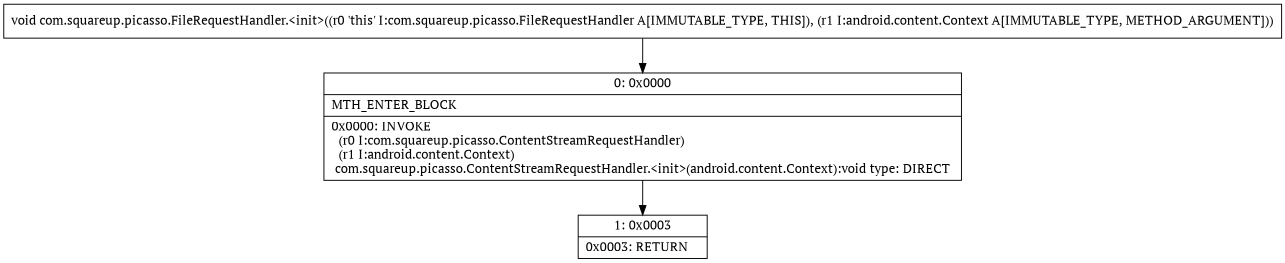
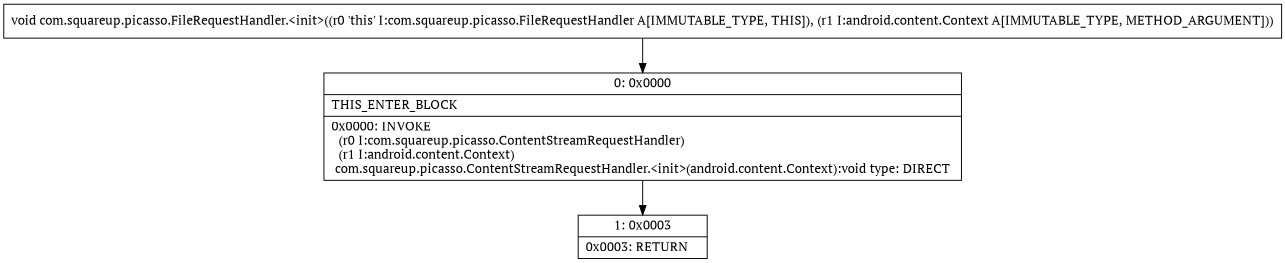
node "0: 0x0000": text "MTH_ENTER_BLOCK" -> "THIS_ENTER_BLOCK"
